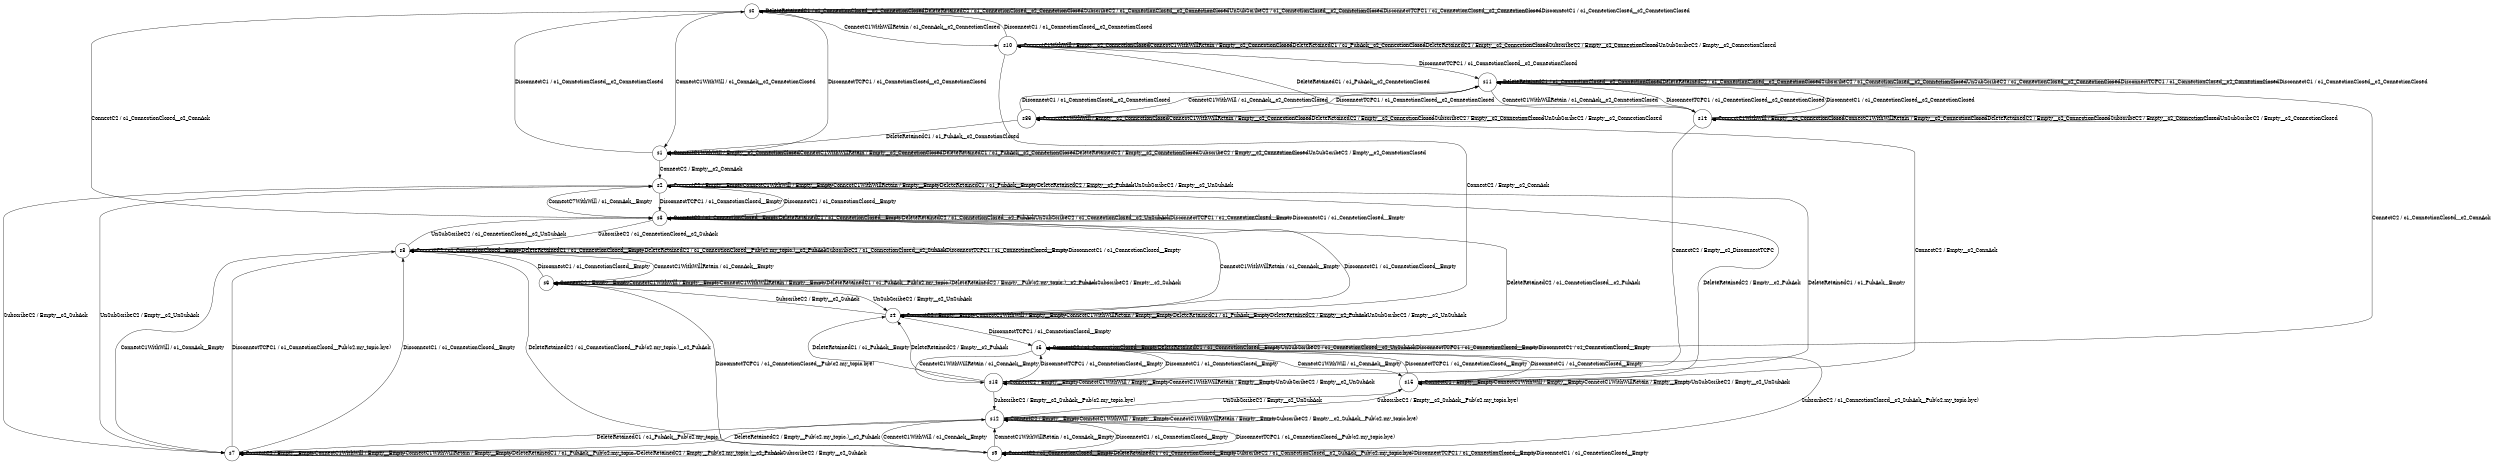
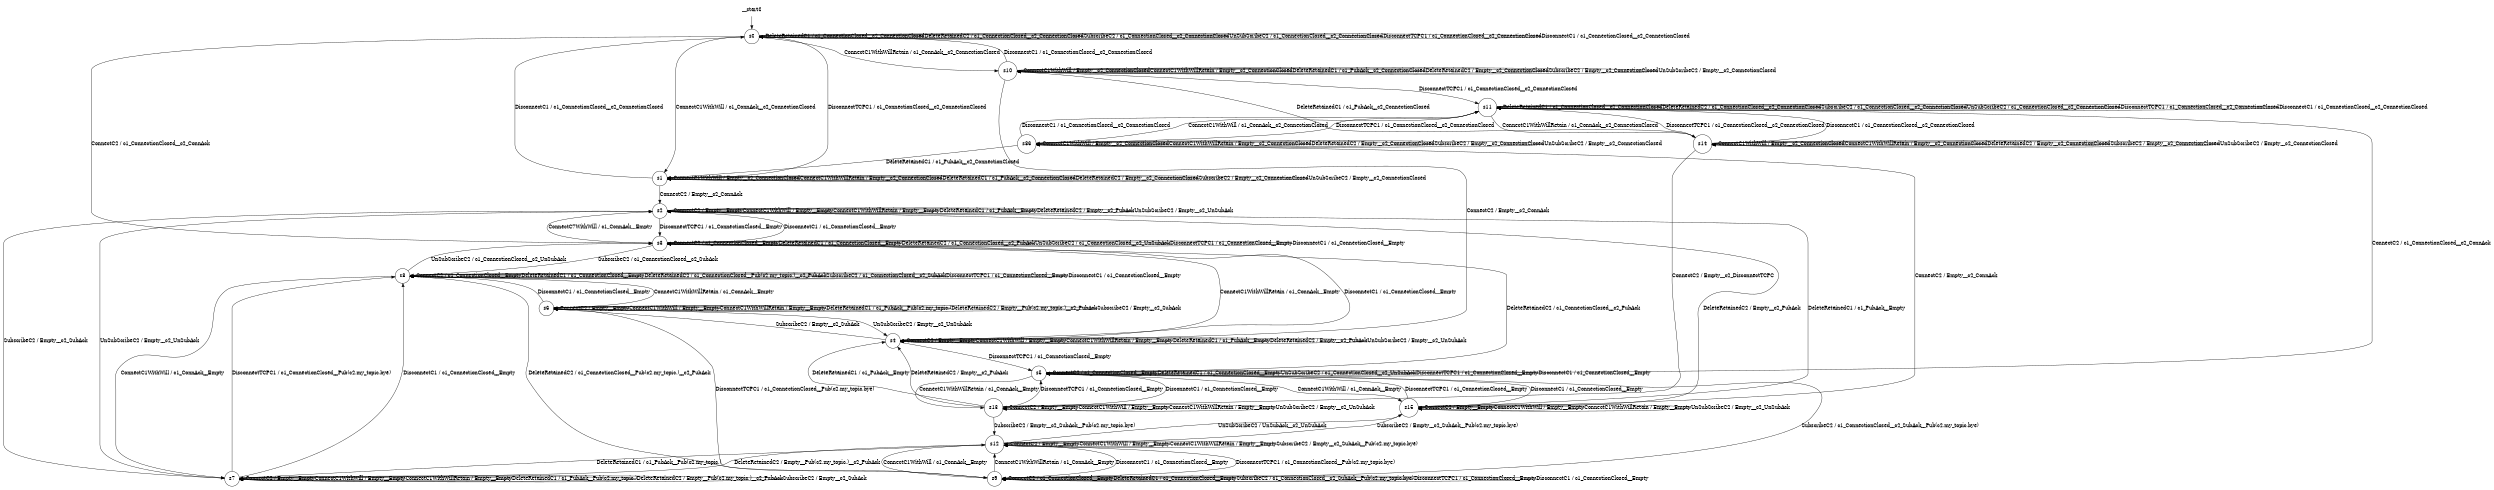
node "__start0": added
edge "s12" -> "s15": label "UnSubScribeC2 / Empty__c2_UnSubAck" -> "UnSubScribeC2 / UnSubAck__c2_UnSubAck"
